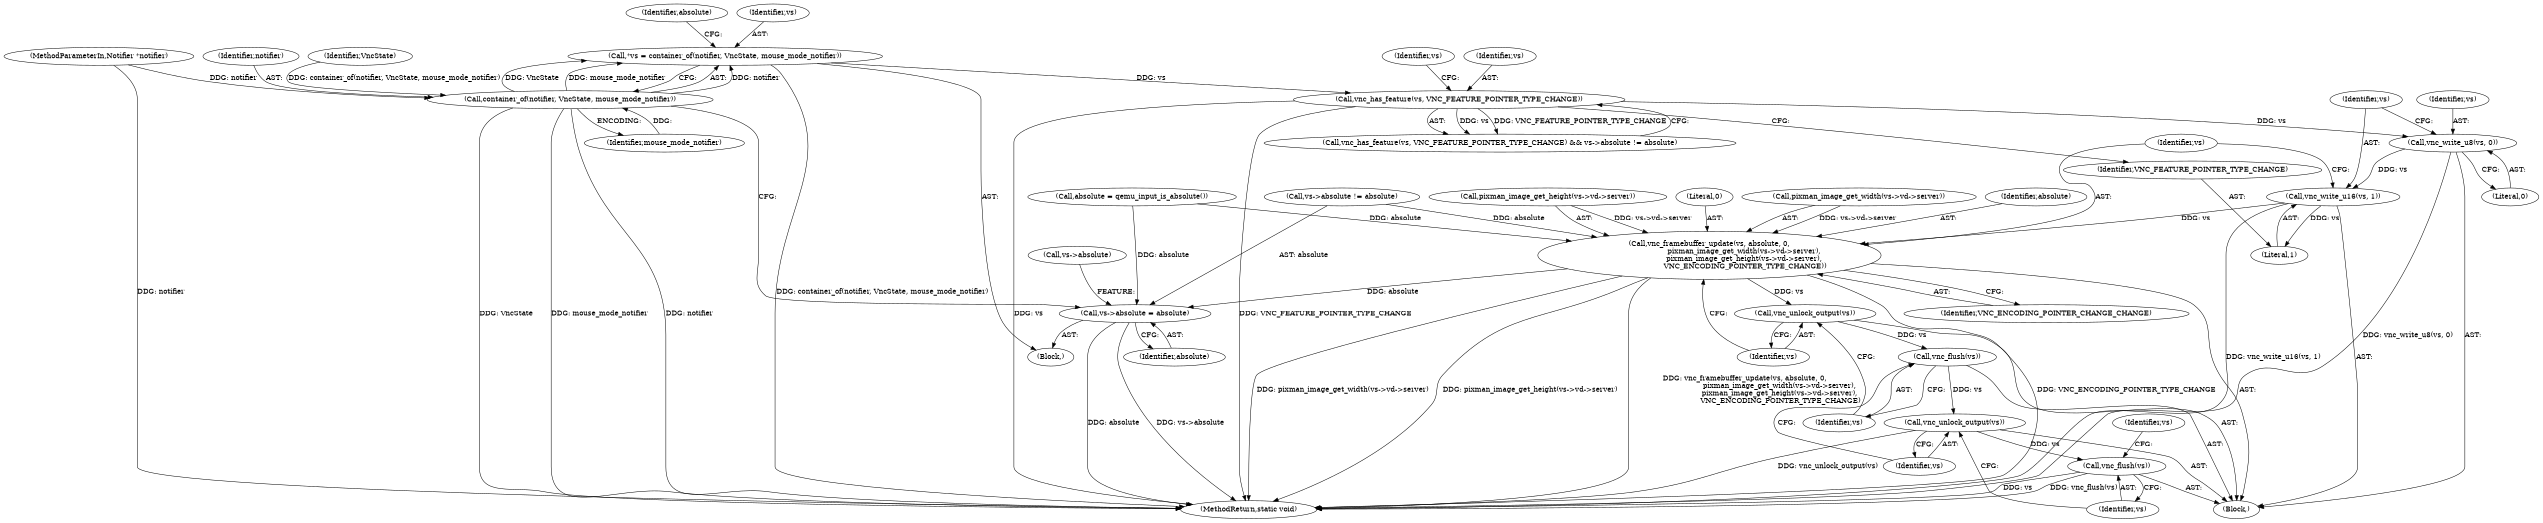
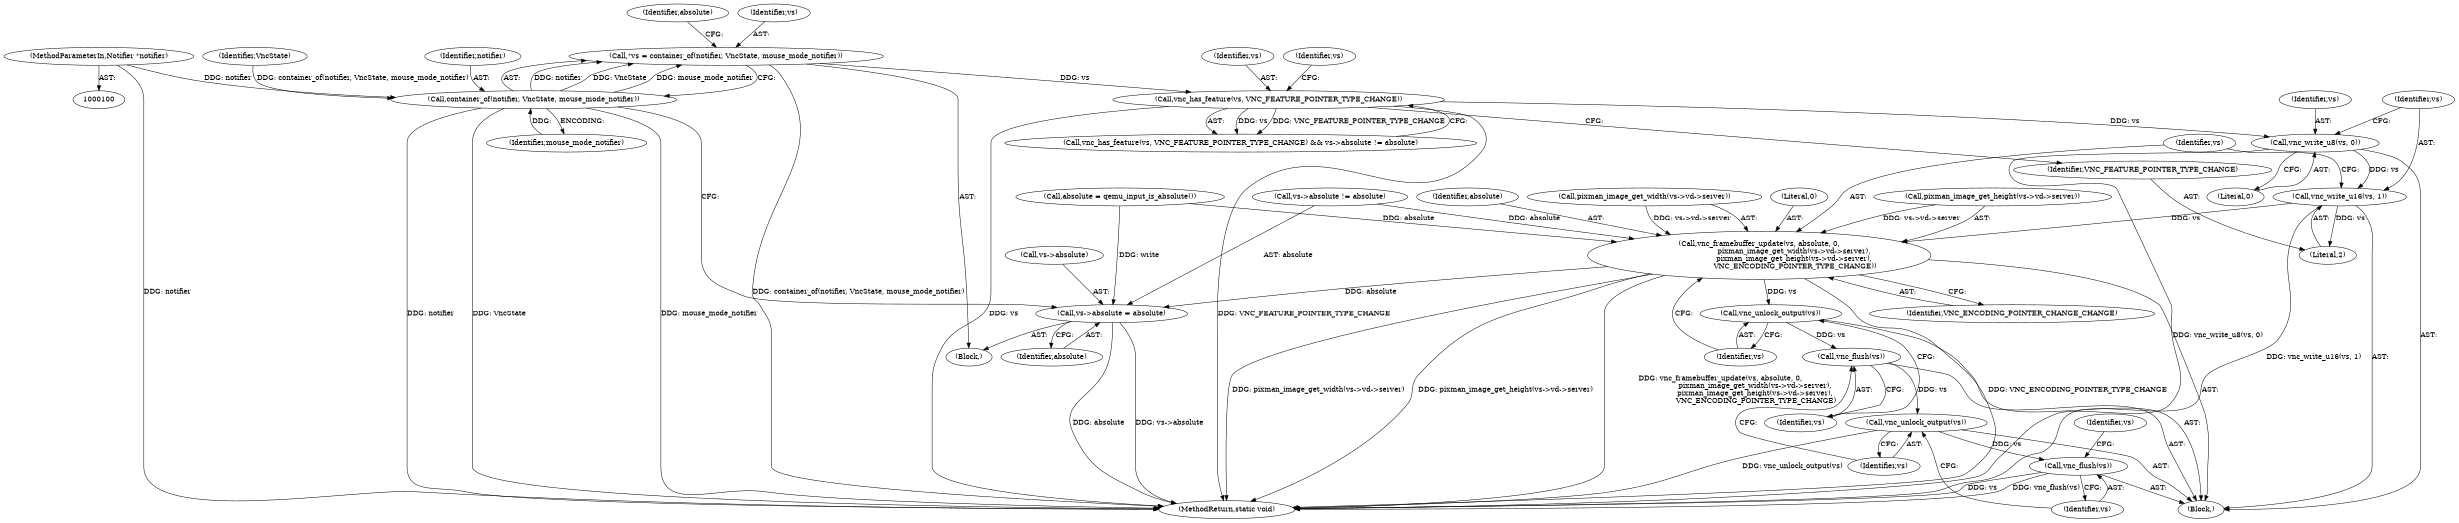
node "1000100": added
edge "(Call,absolute = qemu_input_is_absolute())" -> "(Call,vs->absolute = absolute)": label "DDG: absolute" -> "DDG: write"
node "(Literal,1)": label "(Literal,1)" -> "(Literal,2)"
edge "(Call,vs->absolute)" -> "(Call,vs->absolute = absolute)": label "FEATURE: " -> "AST: "
